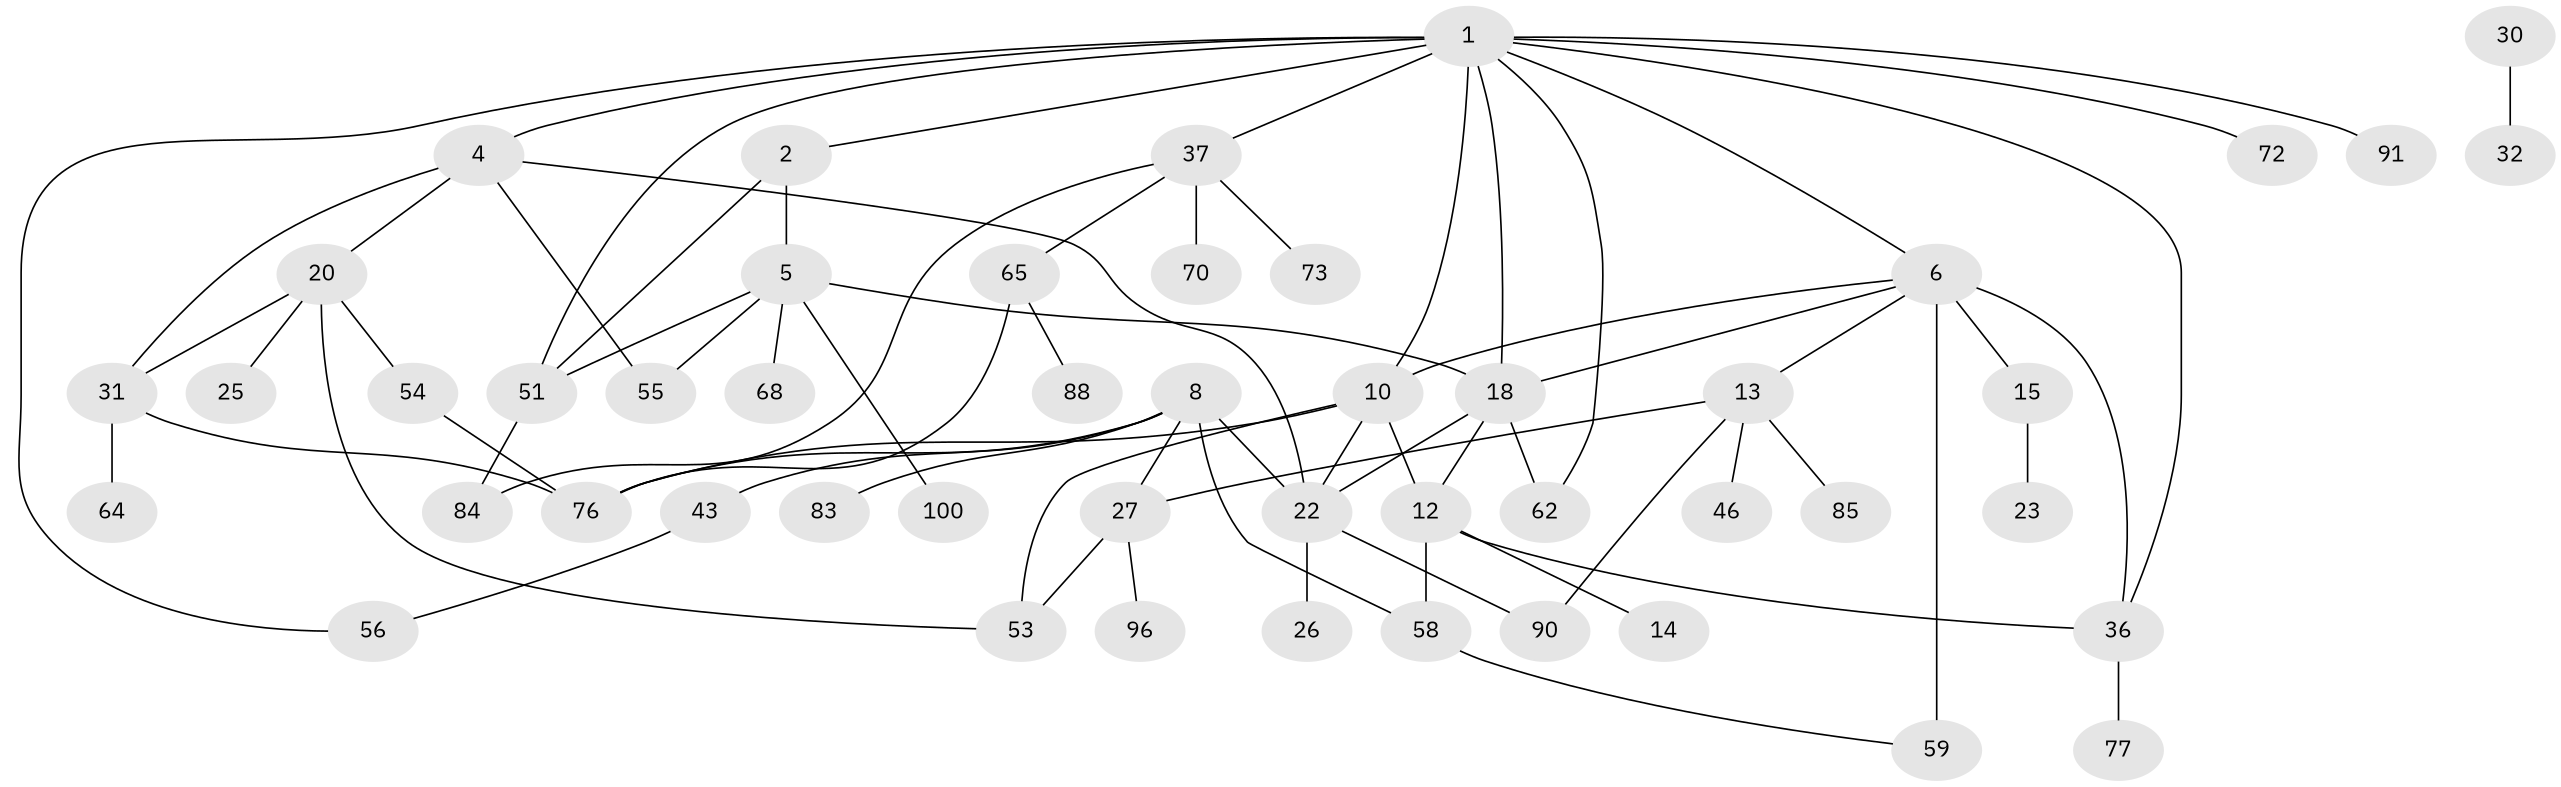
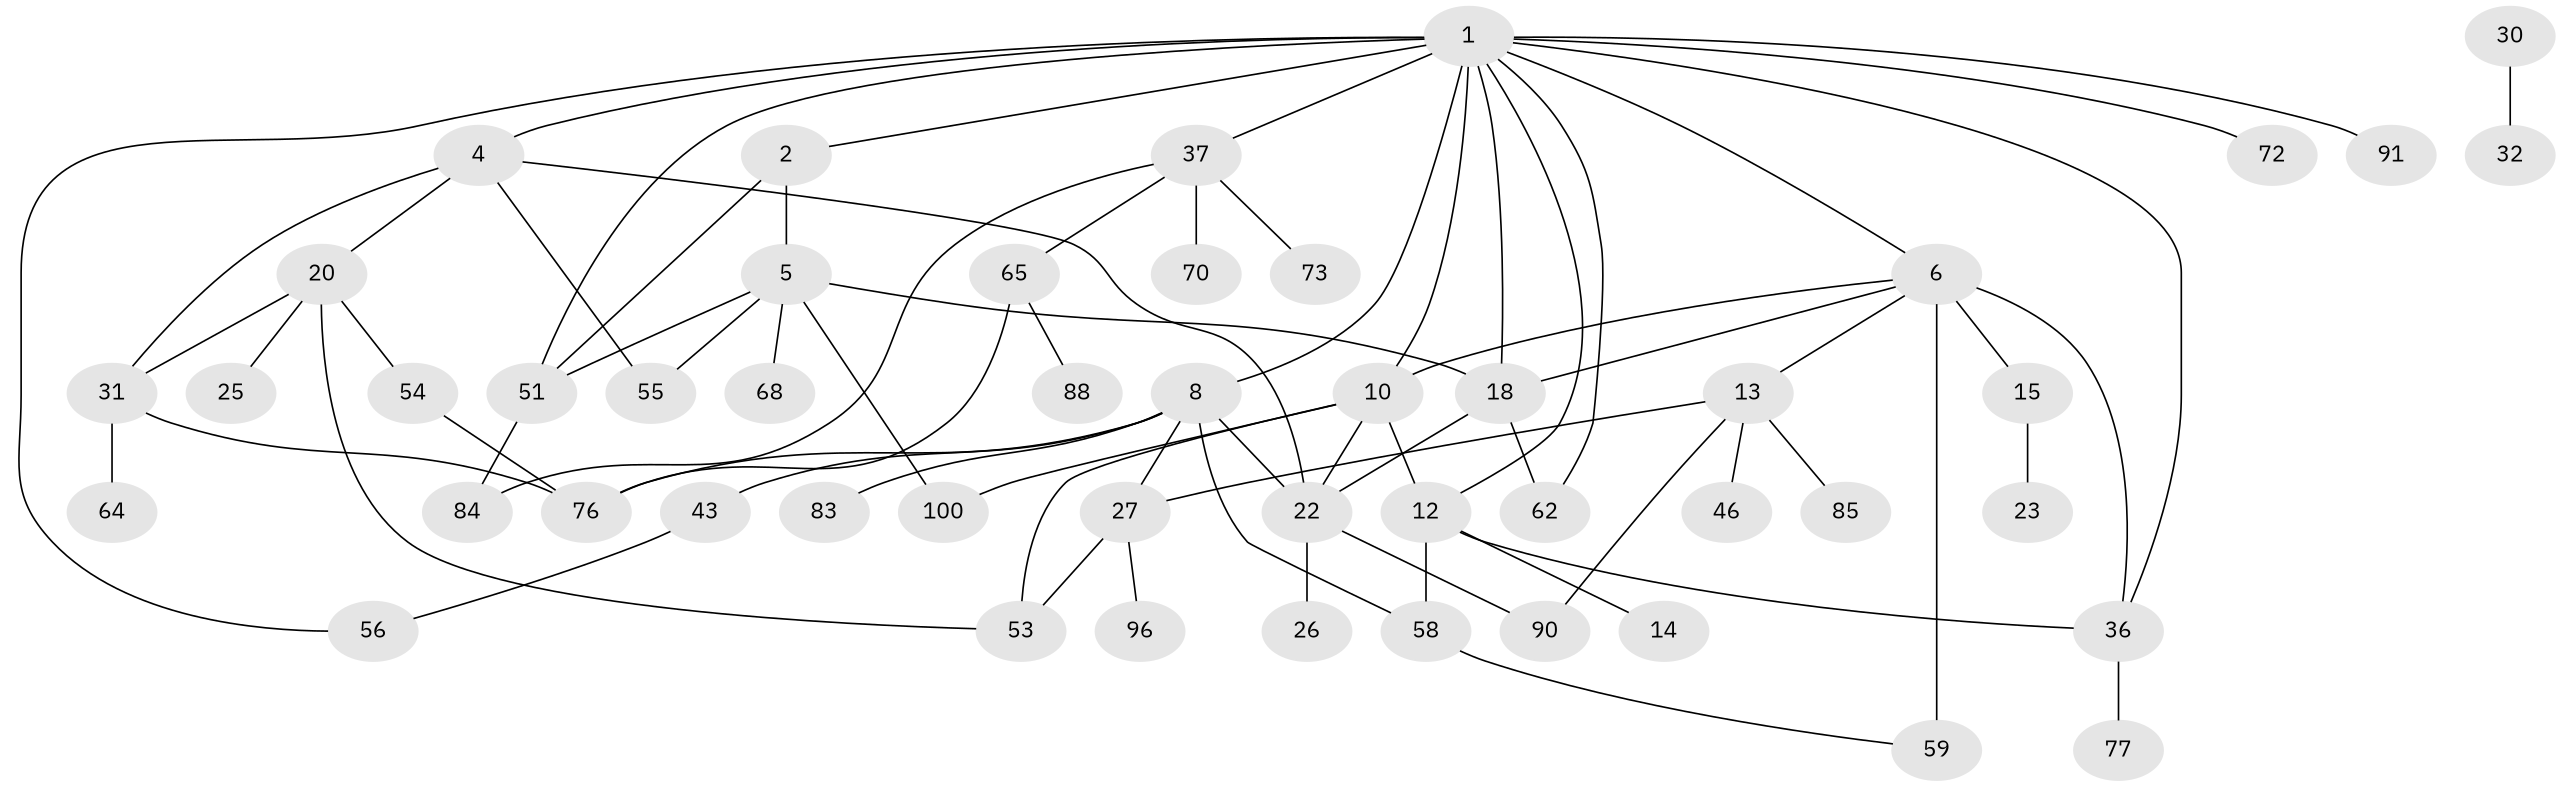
edge "1" -- "8": added
edge "10" -- "76": now "10" -- "100"
edge "18" -- "12": now "1" -- "12"
